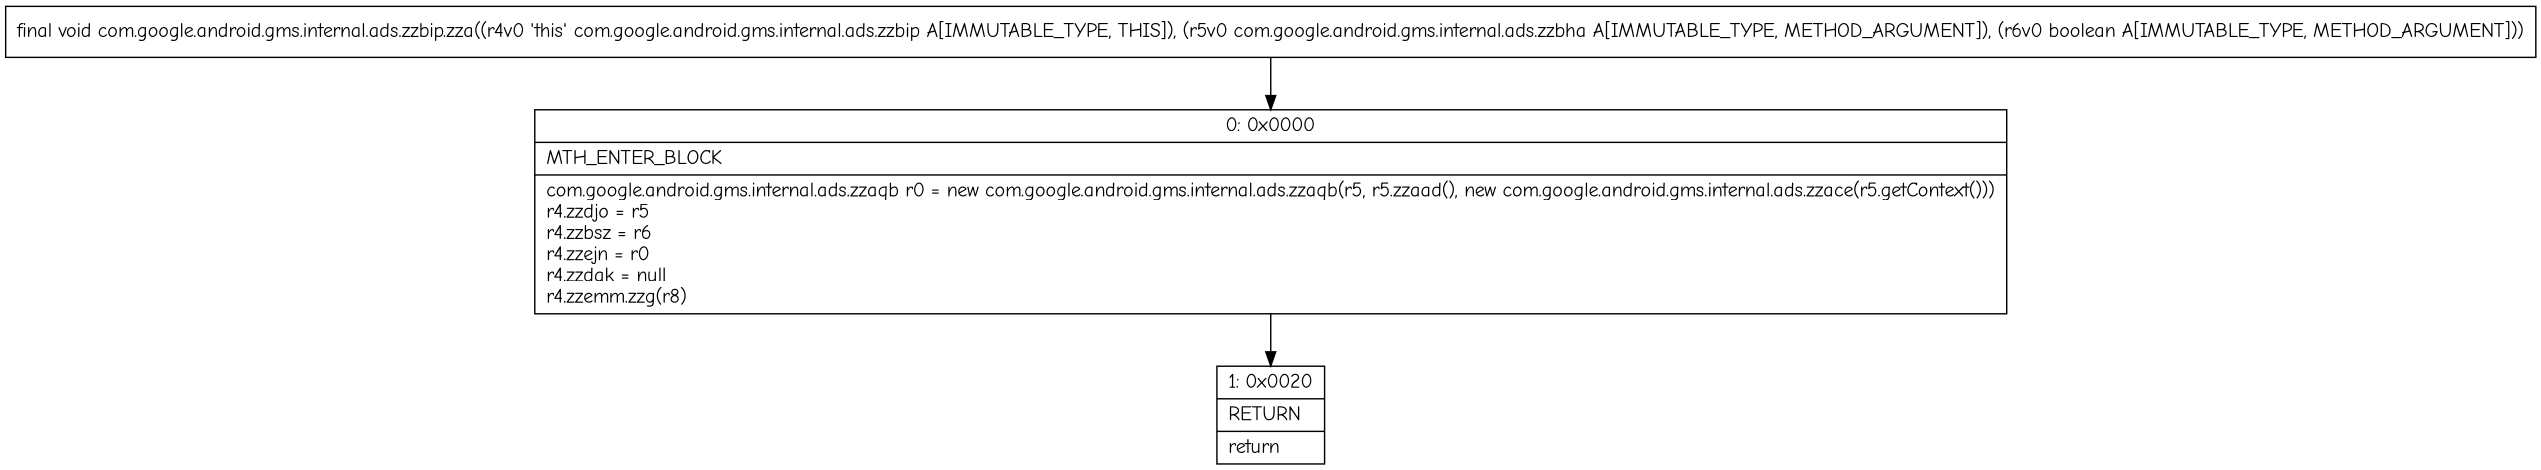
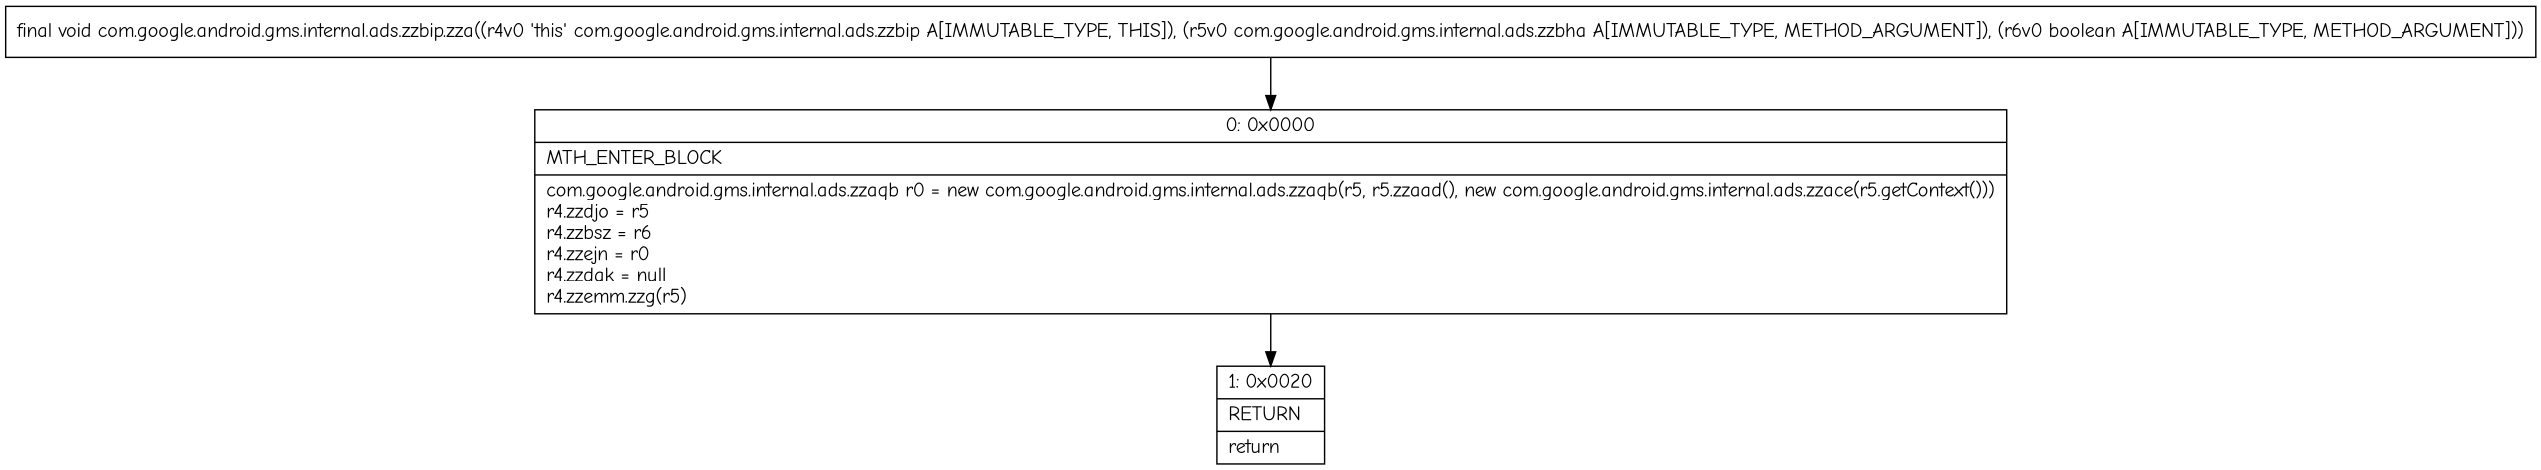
node "0: 0x0000": text "r4.zzemm.zzg(r8)" -> "r4.zzemm.zzg(r5)"
